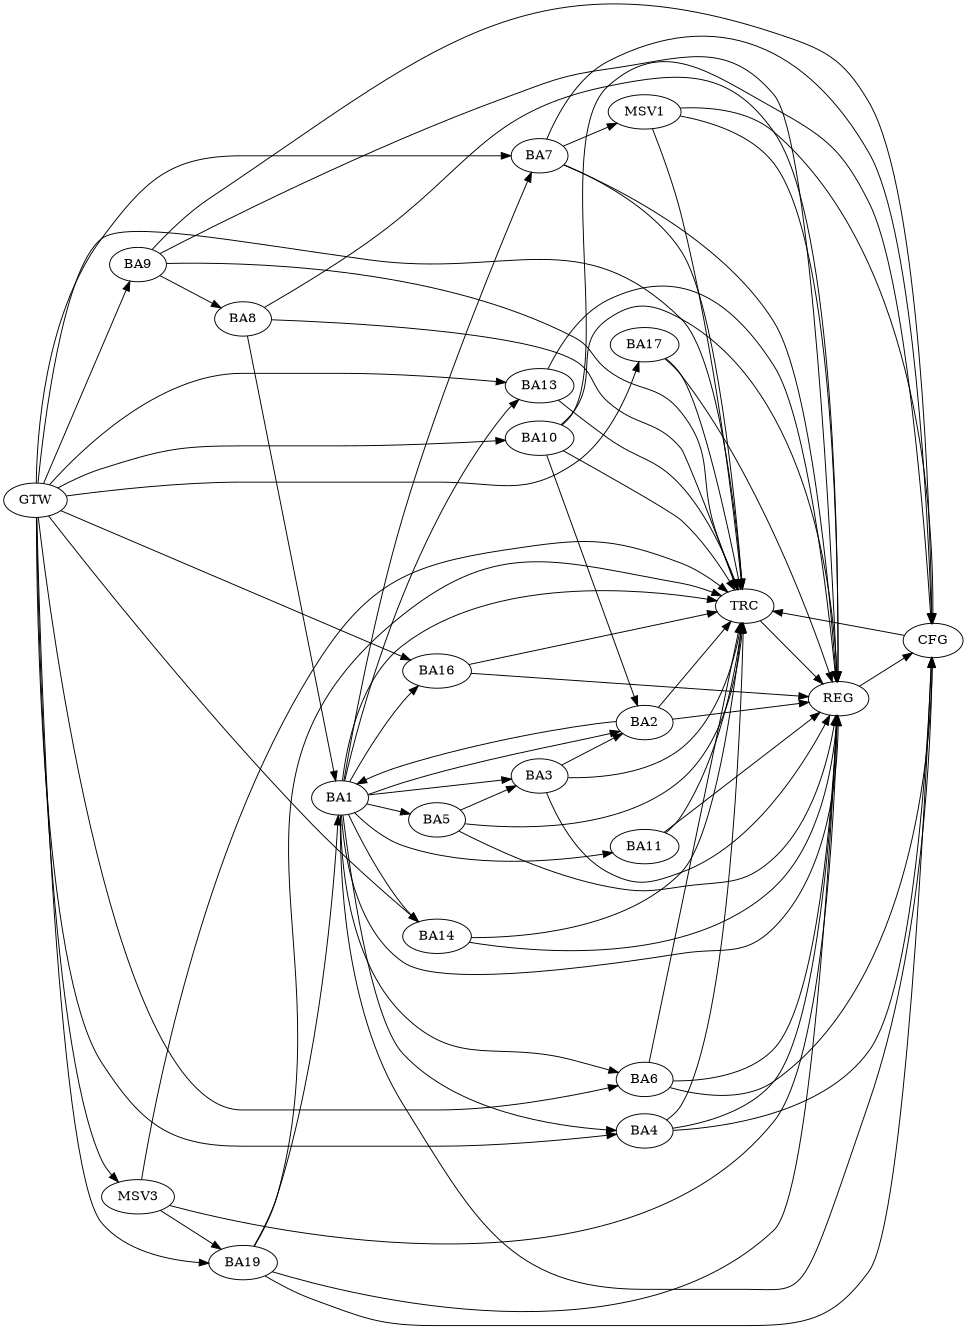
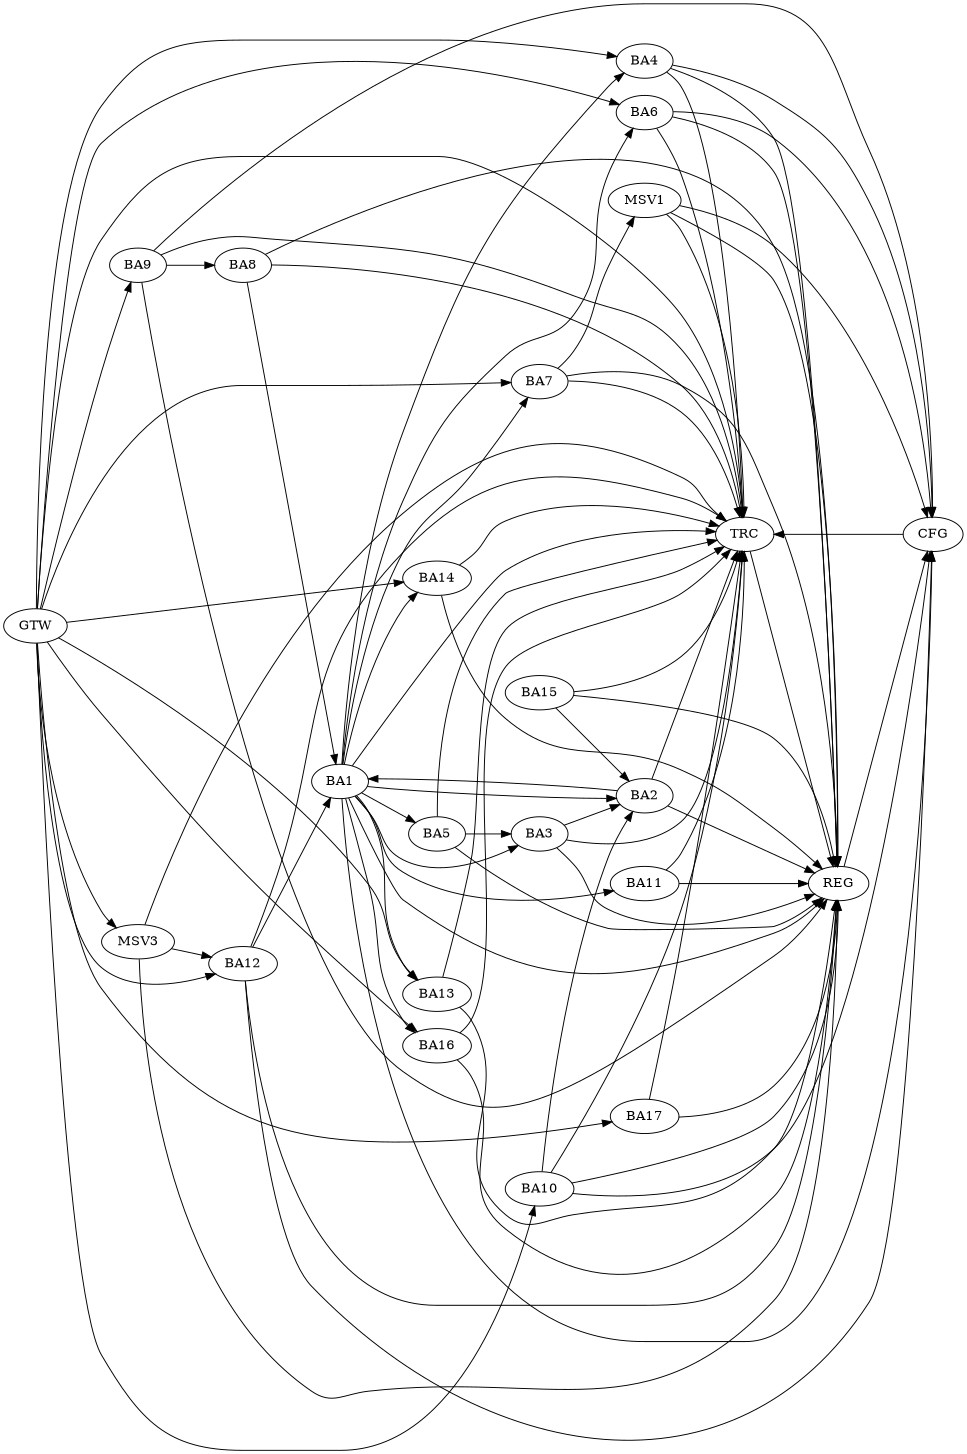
edge "BA7" -> "CFG": removed
node "BA15": added
node "BA19": label "BA19" -> "BA12"
